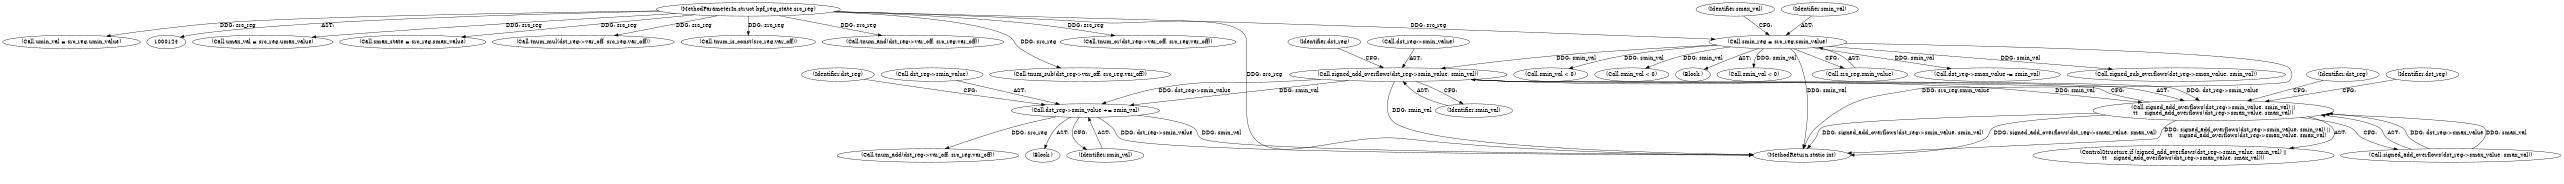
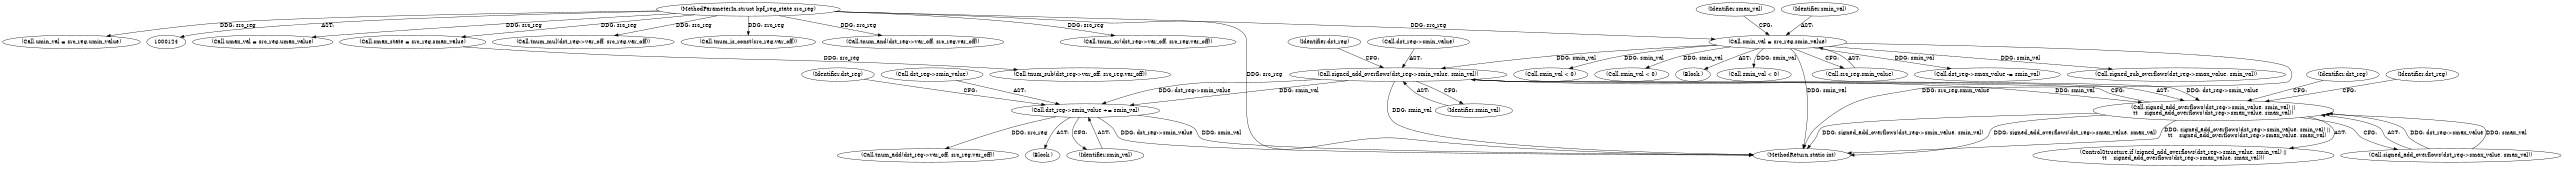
edge "(MethodParameterIn,struct bpf_reg_state src_reg)" -> "(Call,tnum_sub(dst_reg->var_off, src_reg.var_off))": now "(Call,smax_state = src_reg.smax_value)" -> "(Call,tnum_sub(dst_reg->var_off, src_reg.var_off))"
node "(Call,smin_reg = src_reg.smin_value)": label "(Call,smin_reg = src_reg.smin_value)" -> "(Call,smin_val = src_reg.smin_value)"
